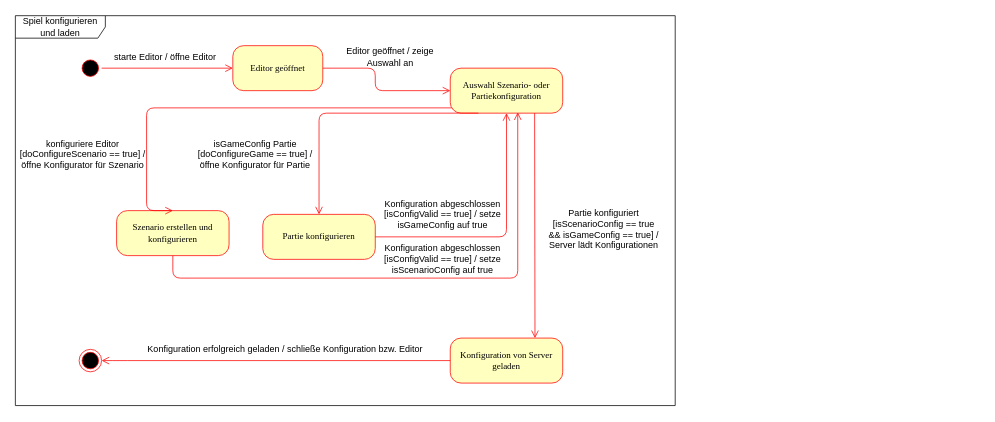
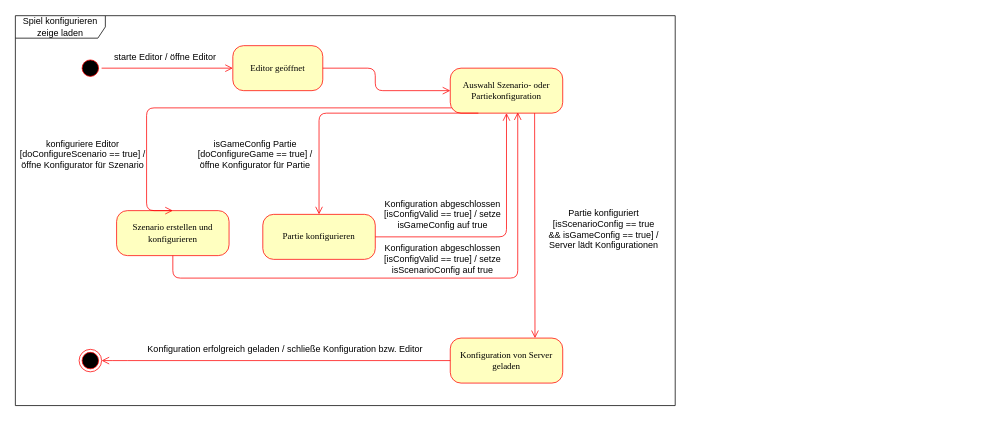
node "Spiel konfigurieren und laden": label "Spiel konfigurieren und laden" -> "Spiel konfigurieren zeige laden"
node "Editor geöffnet / zeige Auswahl an": removed
